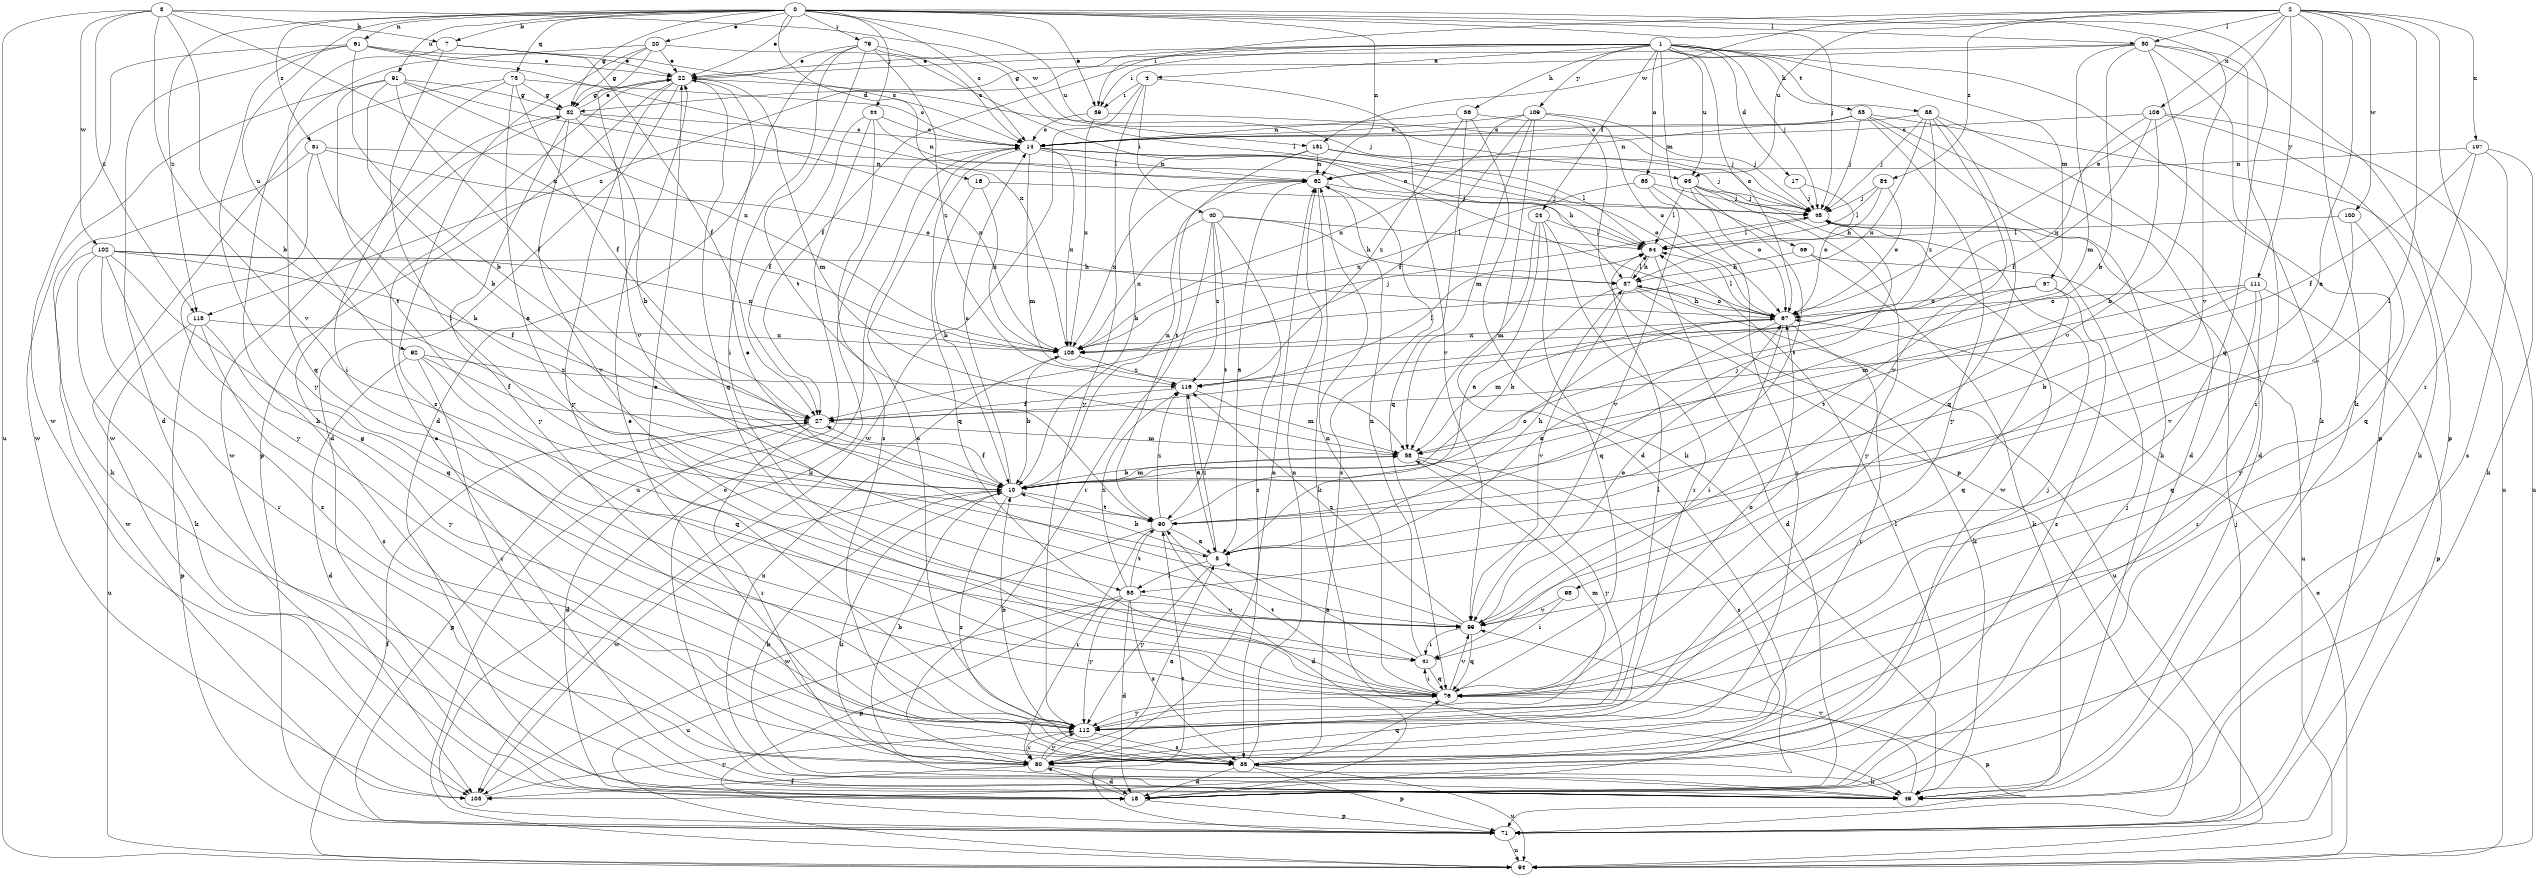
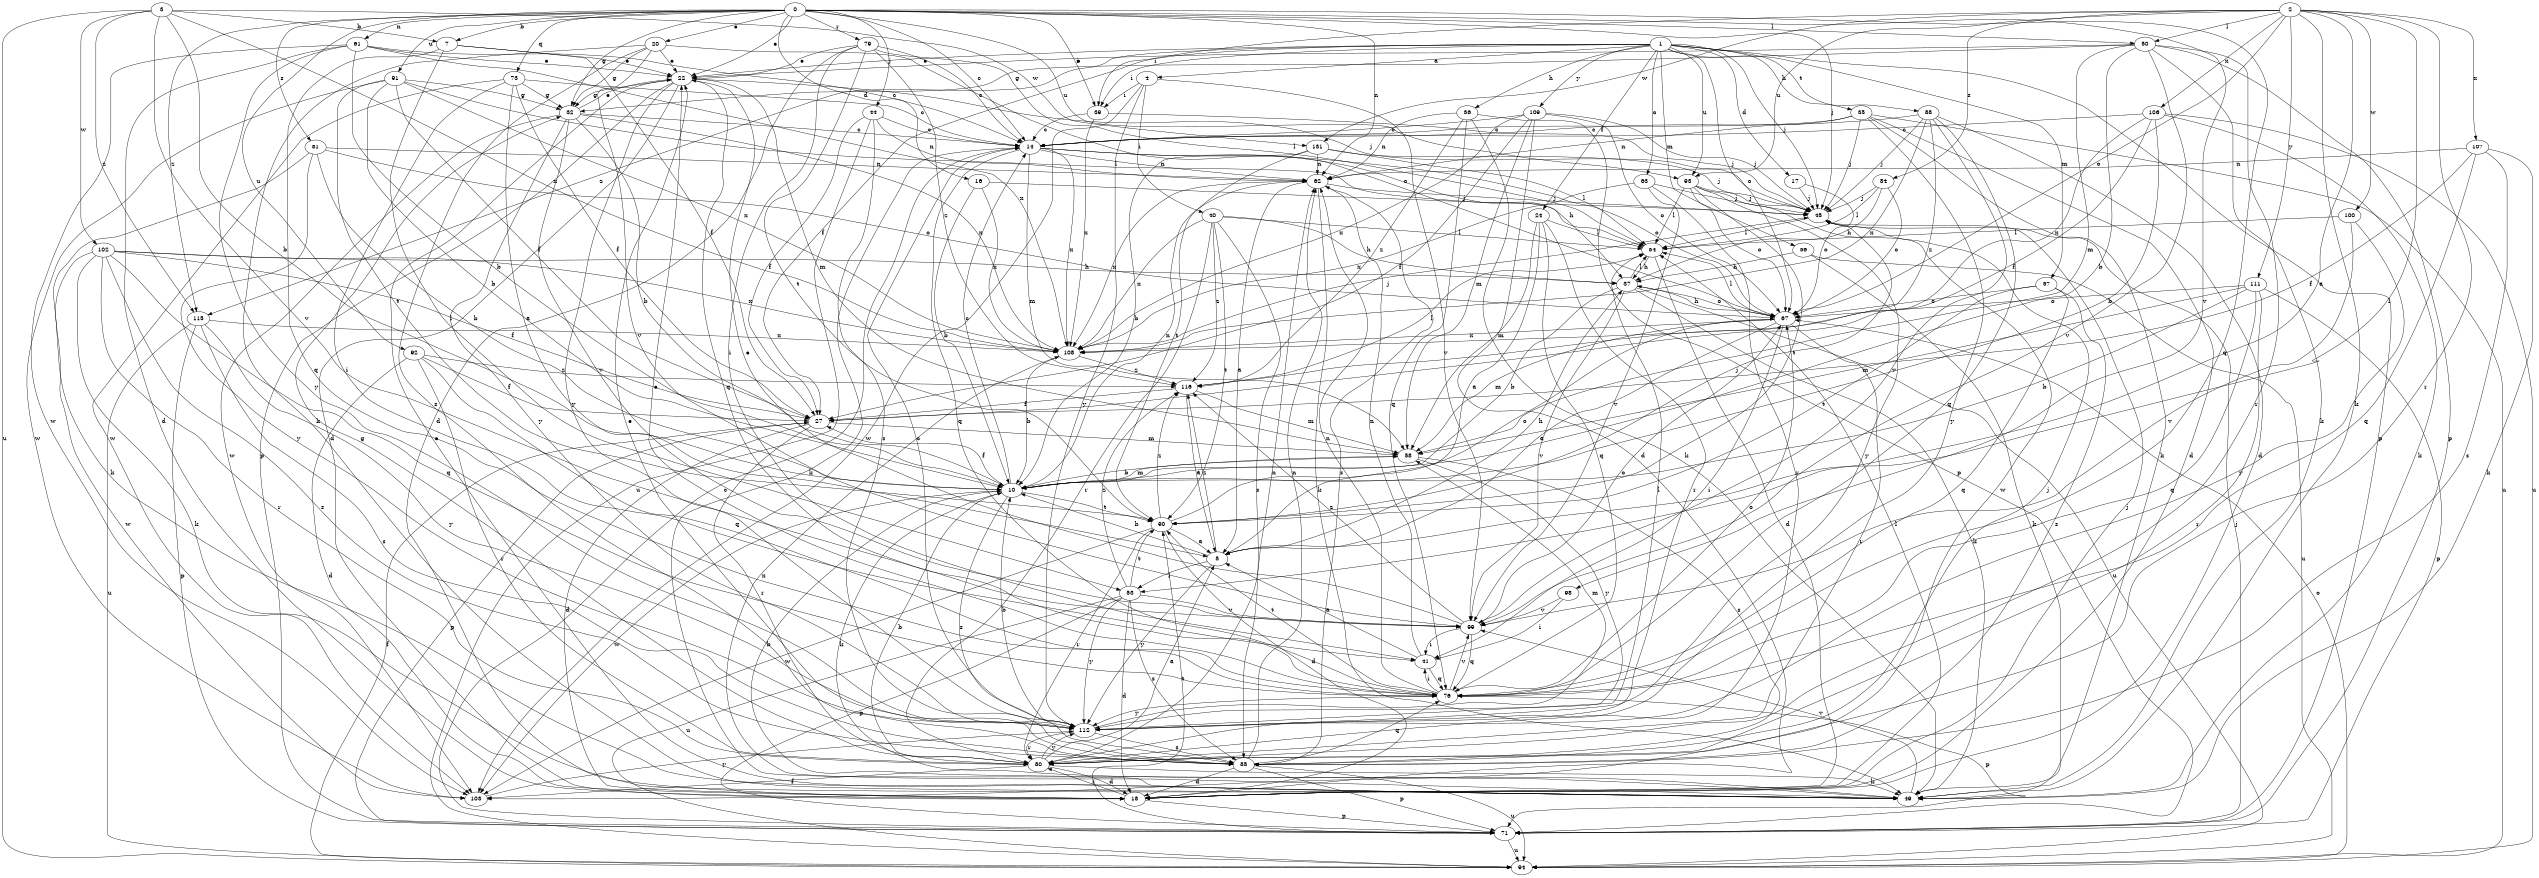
edge "36" -> "14": now "36" -> "62"
